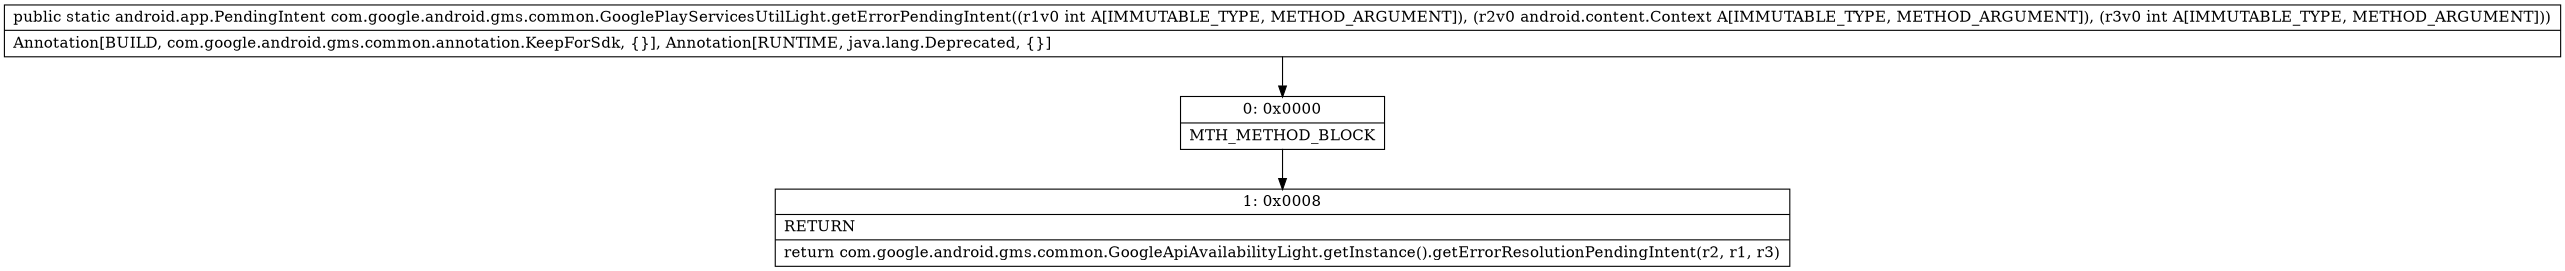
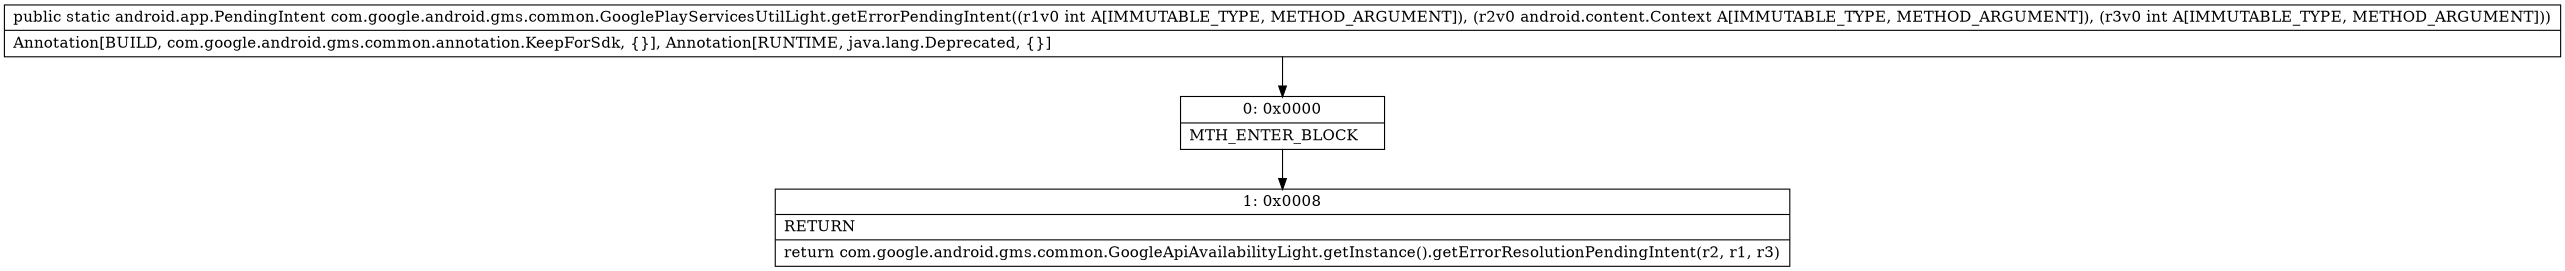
node "0: 0x0000": text "MTH_METHOD_BLOCK" -> "MTH_ENTER_BLOCK"
